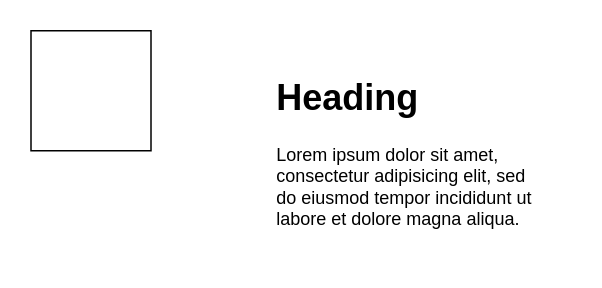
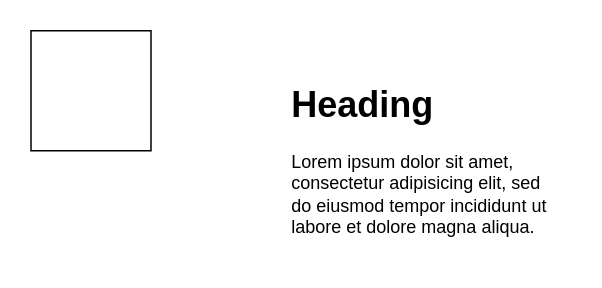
node "HeadingLorem ipsum dolor sit amet, consectetur adipisicing elit, sed do eiusmod tempor incididunt ut labore et dolore magna aliqua.": moved (412, 158) -> (427, 166)
